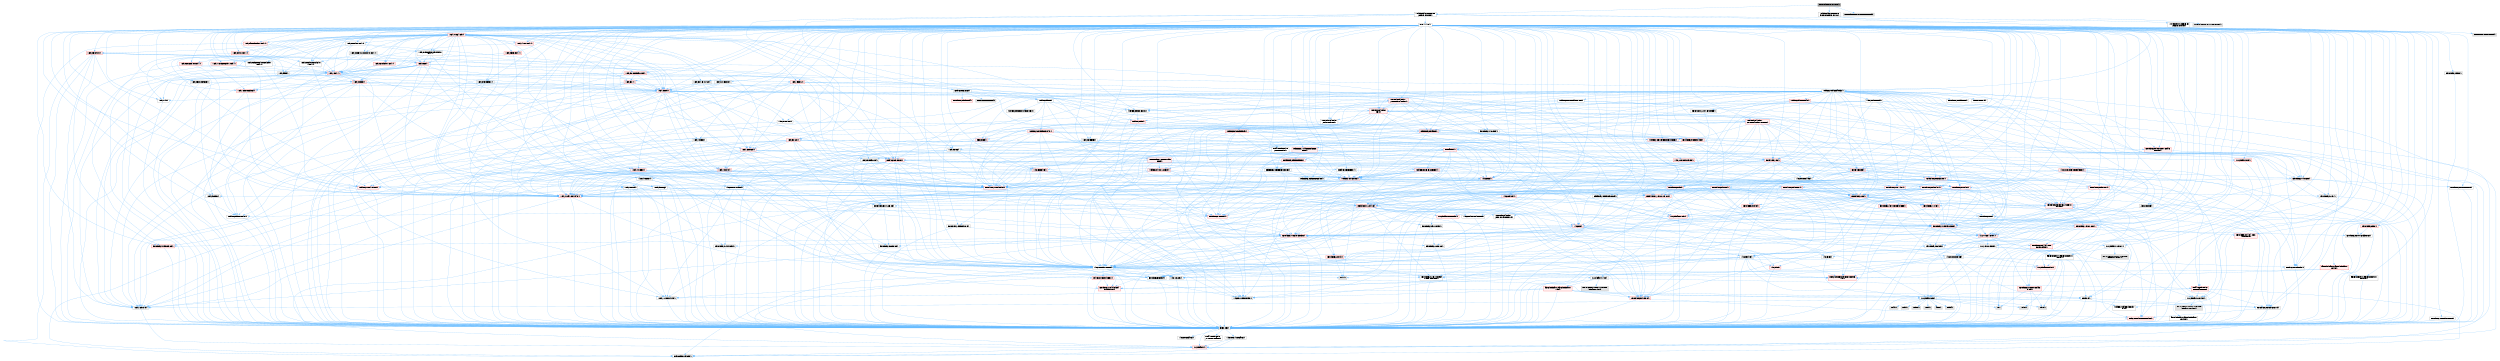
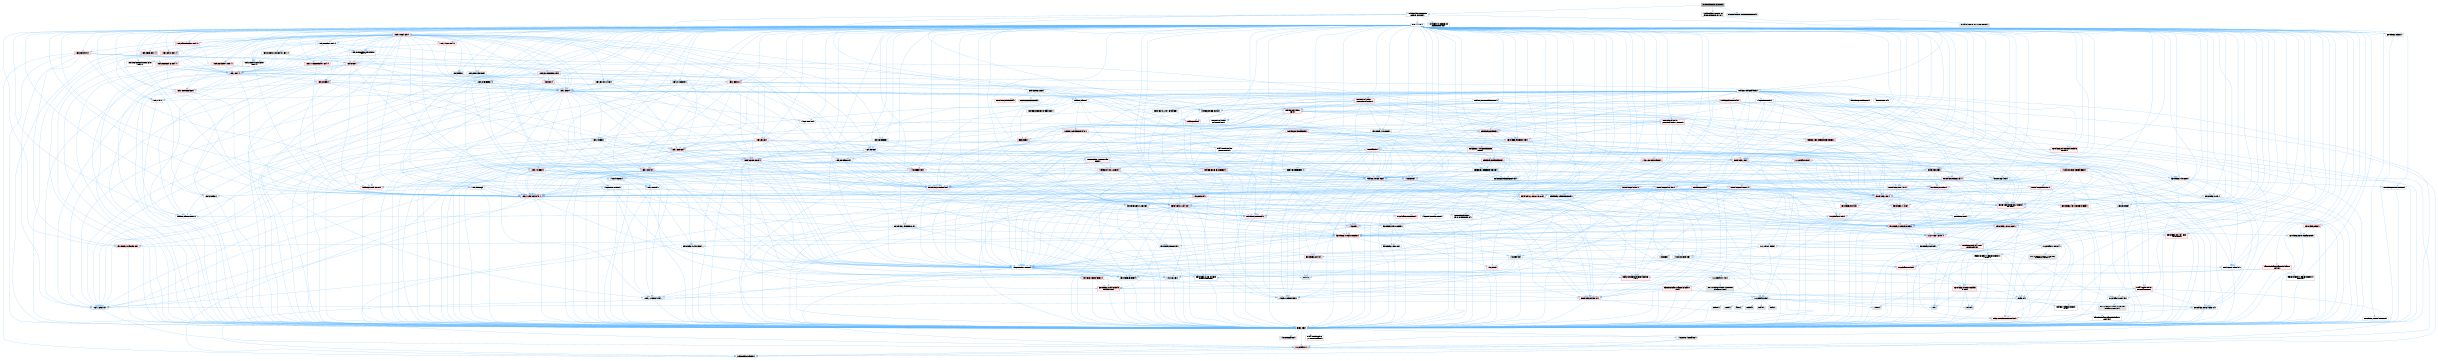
node "DataLayerType.generated.h": removed
edge "Math/UnrealMath.h" -> "UObject/UnrealNames.h": now "Math/UnrealMath.h" -> "Math/CapsuleShape.h"
